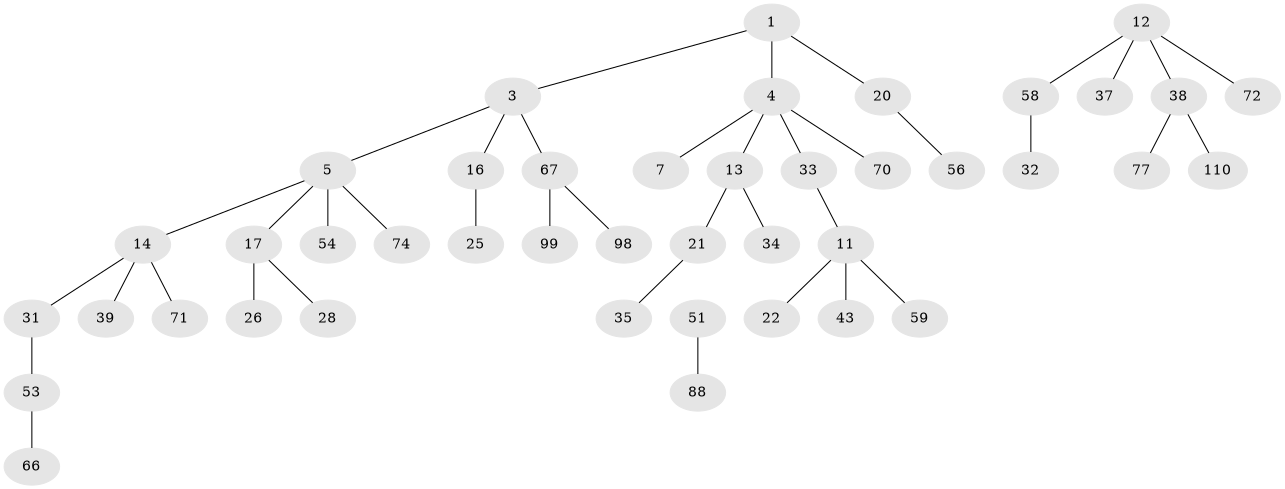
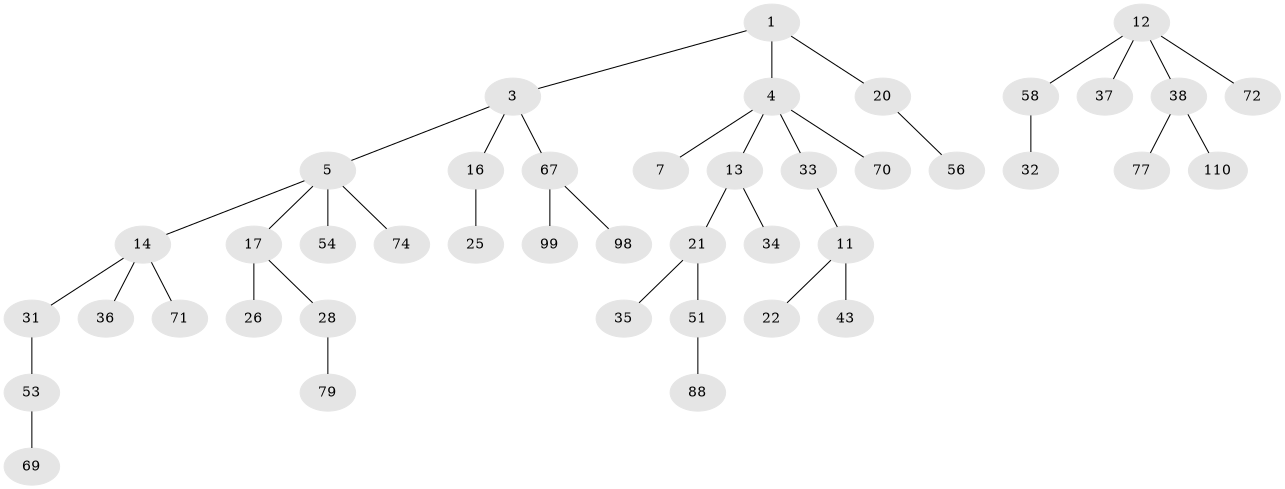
edge "21" -- "51": added
node "39": label "39" -> "36"
node "59": removed
node "79": added
node "66": label "66" -> "69"
